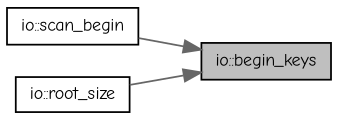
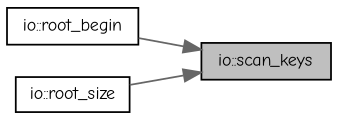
node "io::scan_begin": label "io::scan_begin" -> "io::root_begin"
node "io::begin_keys": label "io::begin_keys" -> "io::scan_keys"
